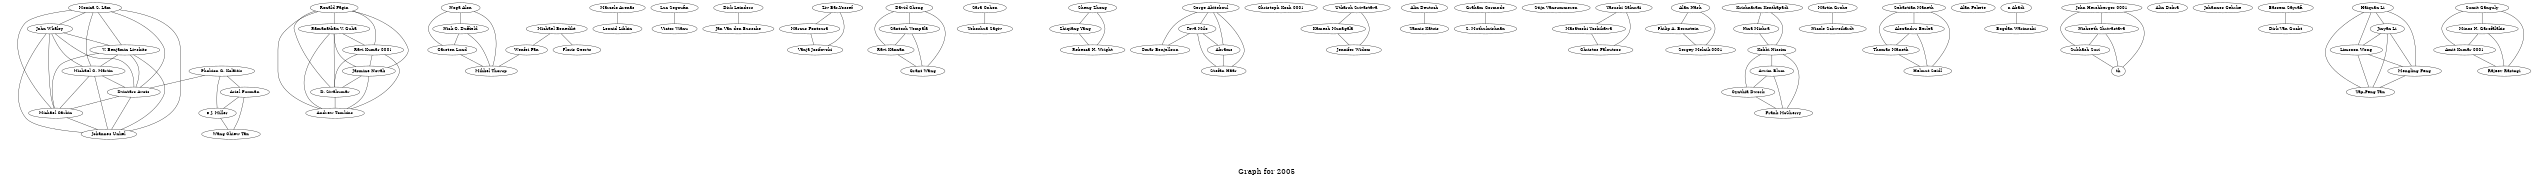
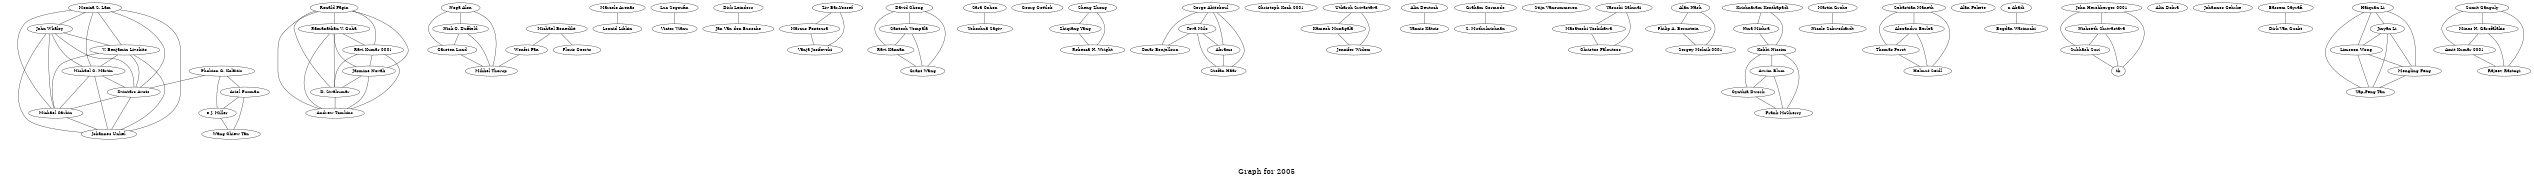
node "Georg Gottlob": added
node "Thomas Maneth": label "Thomas Maneth" -> "Thomas Perst"
